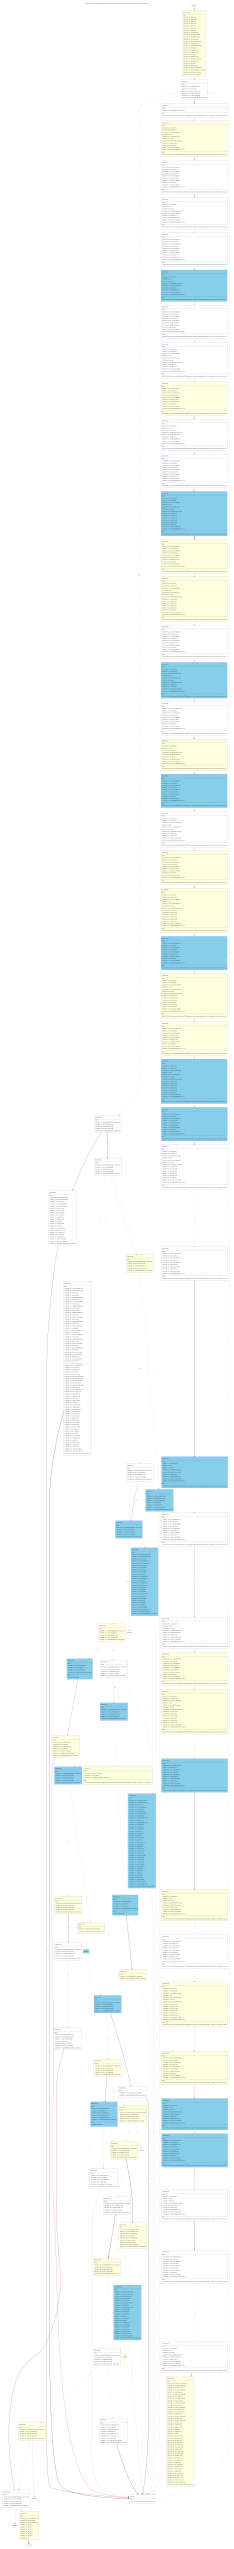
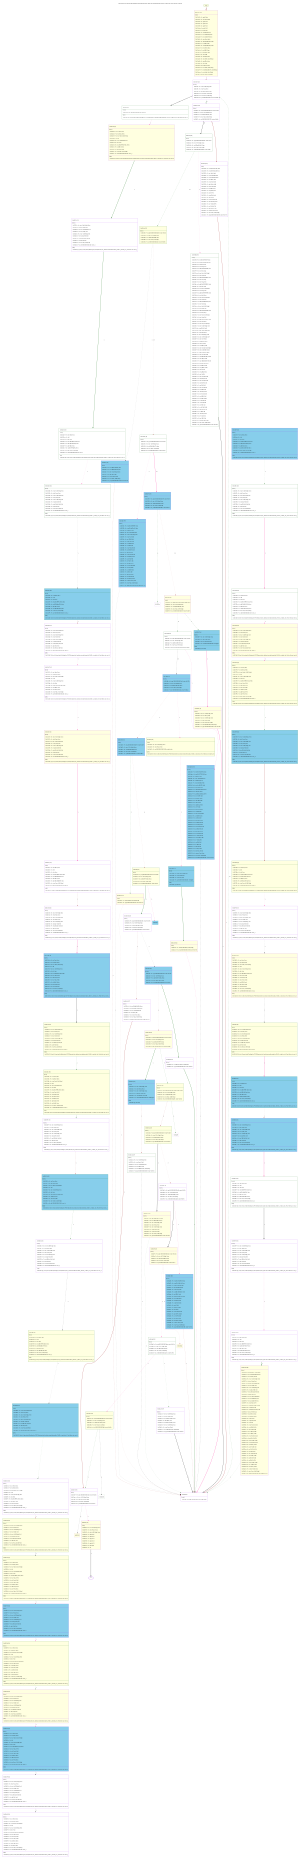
node "0x402639 [44]": fillcolor skyblue -> white
node "0x40269d [44]": removed
